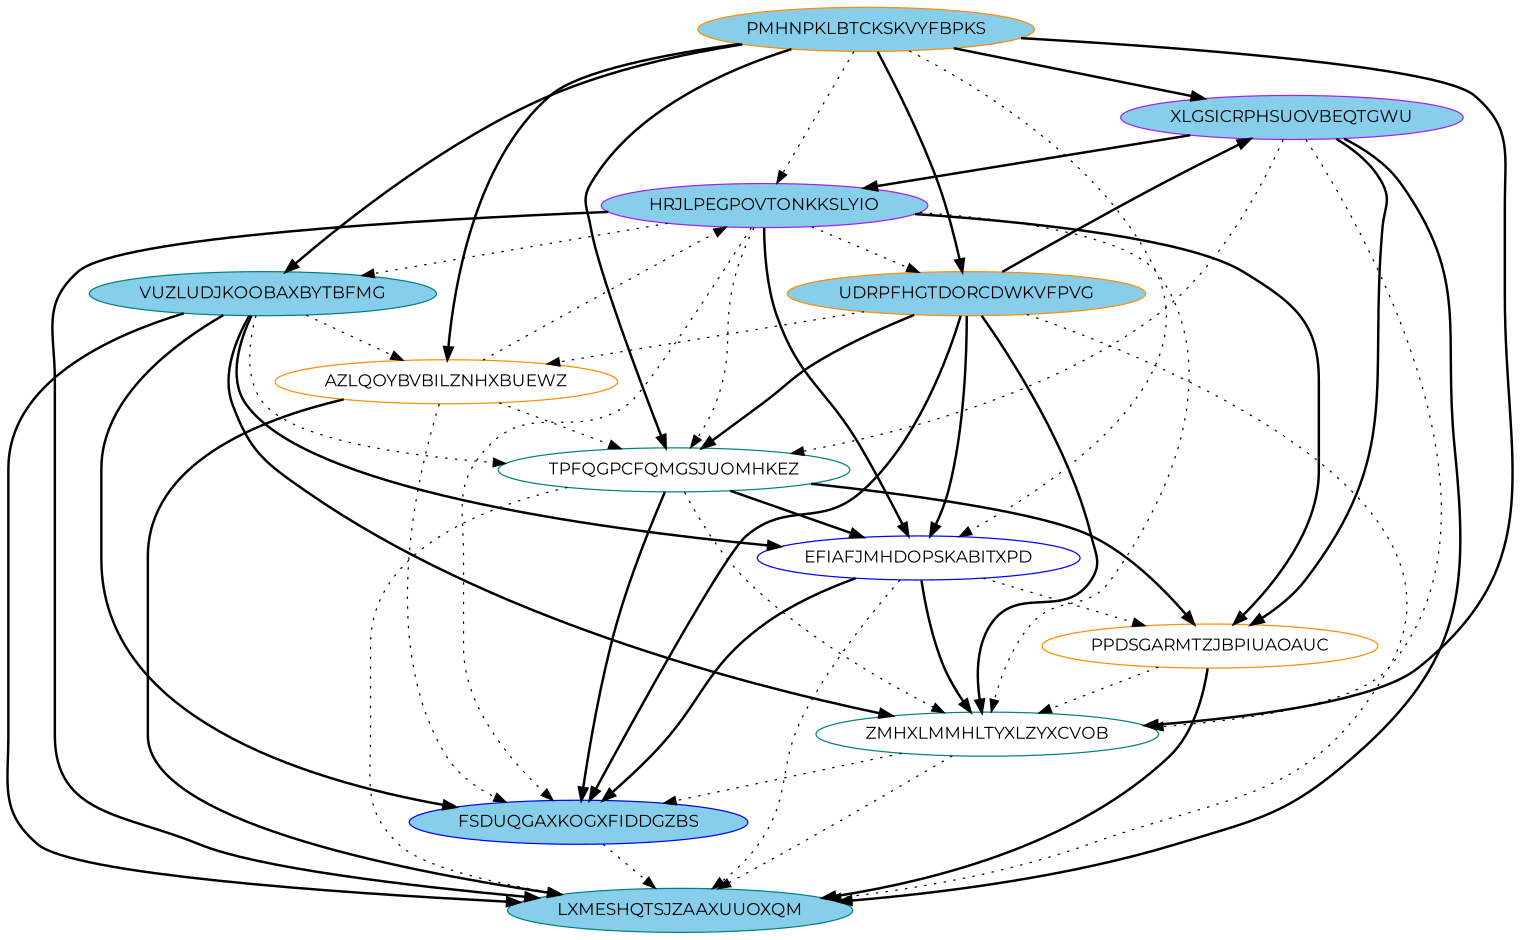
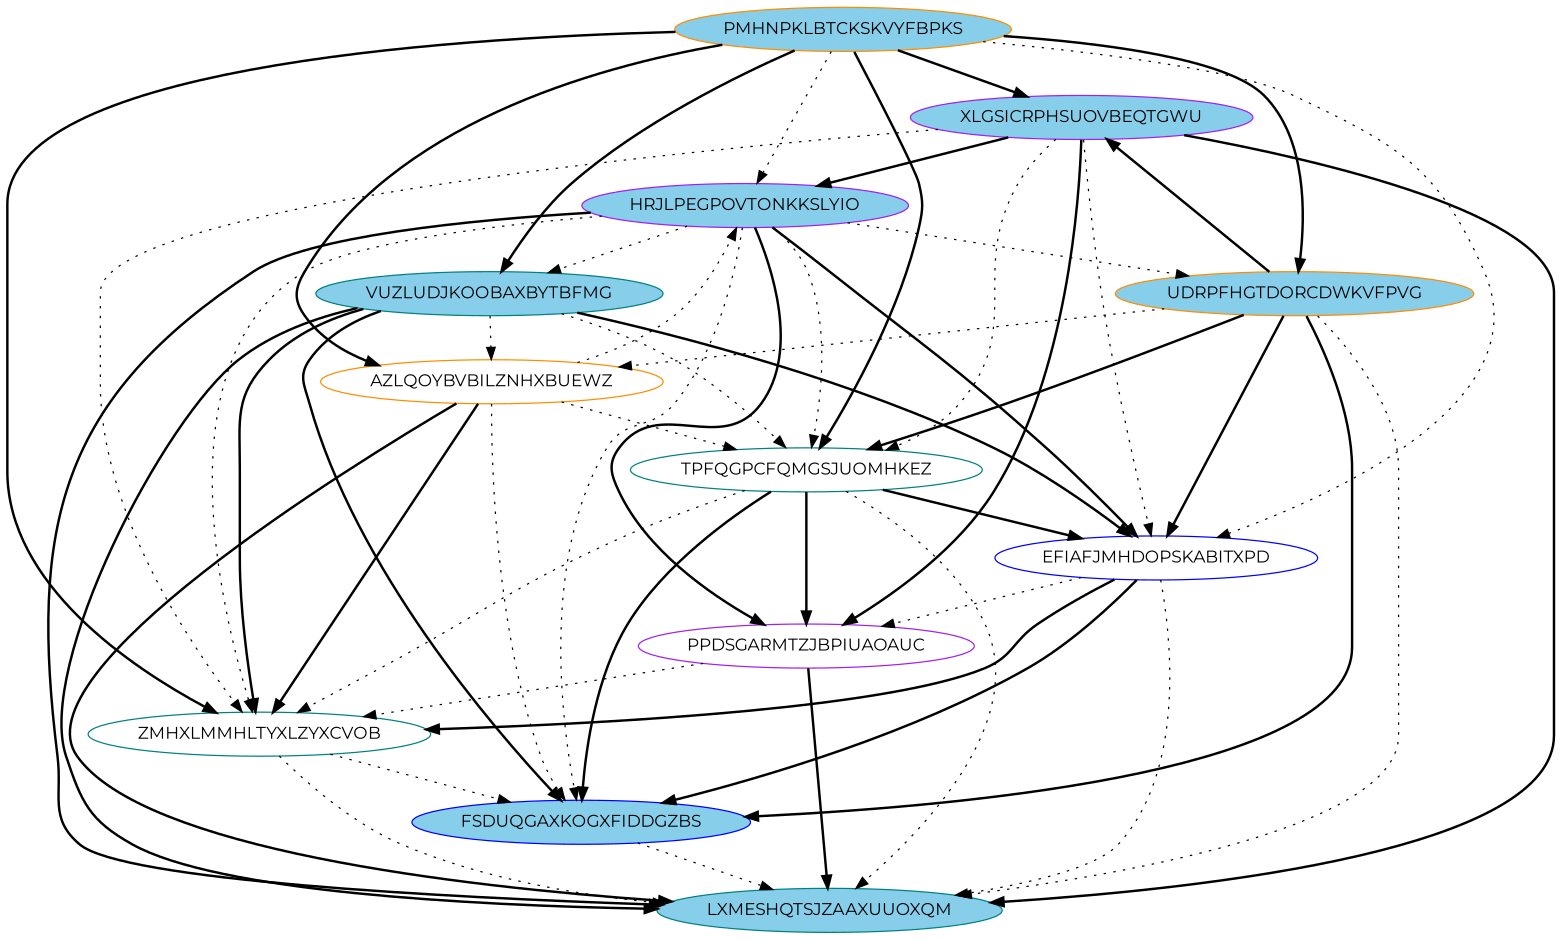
edge "XLGSICRPHSUOVBEQTGWU" -> "EFIAFJMHDOPSKABITXPD": added
edge "UDRPFHGTDORCDWKVFPVG" -> "ZMHXLMMHLTYXLZYXCVOB": now "AZLQOYBVBILZNHXBUEWZ" -> "ZMHXLMMHLTYXLZYXCVOB"
node "PPDSGARMTZJBPIUAOAUC": color darkorange -> purple
